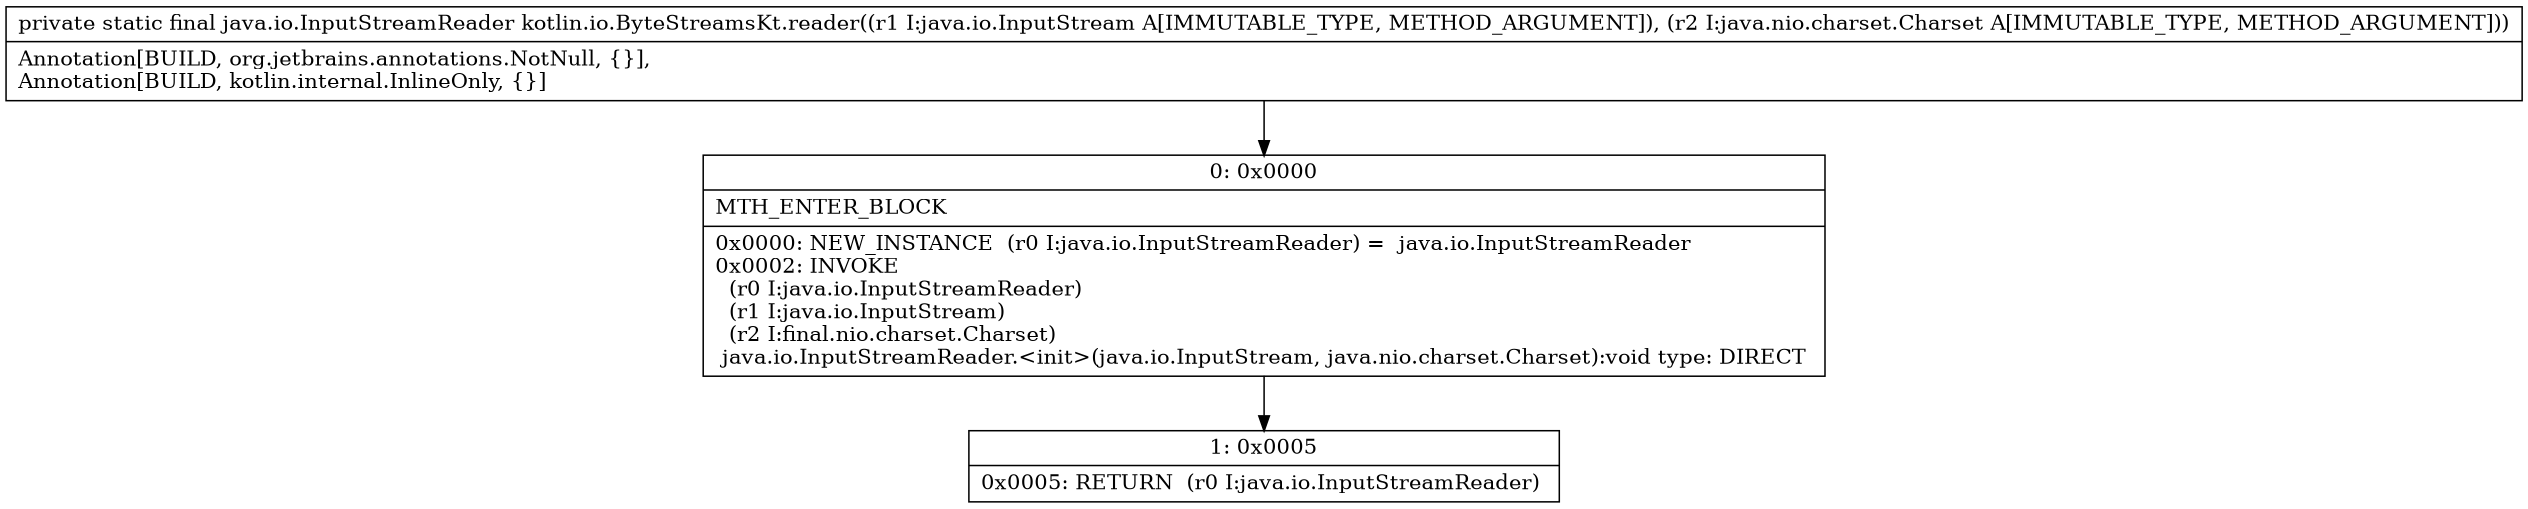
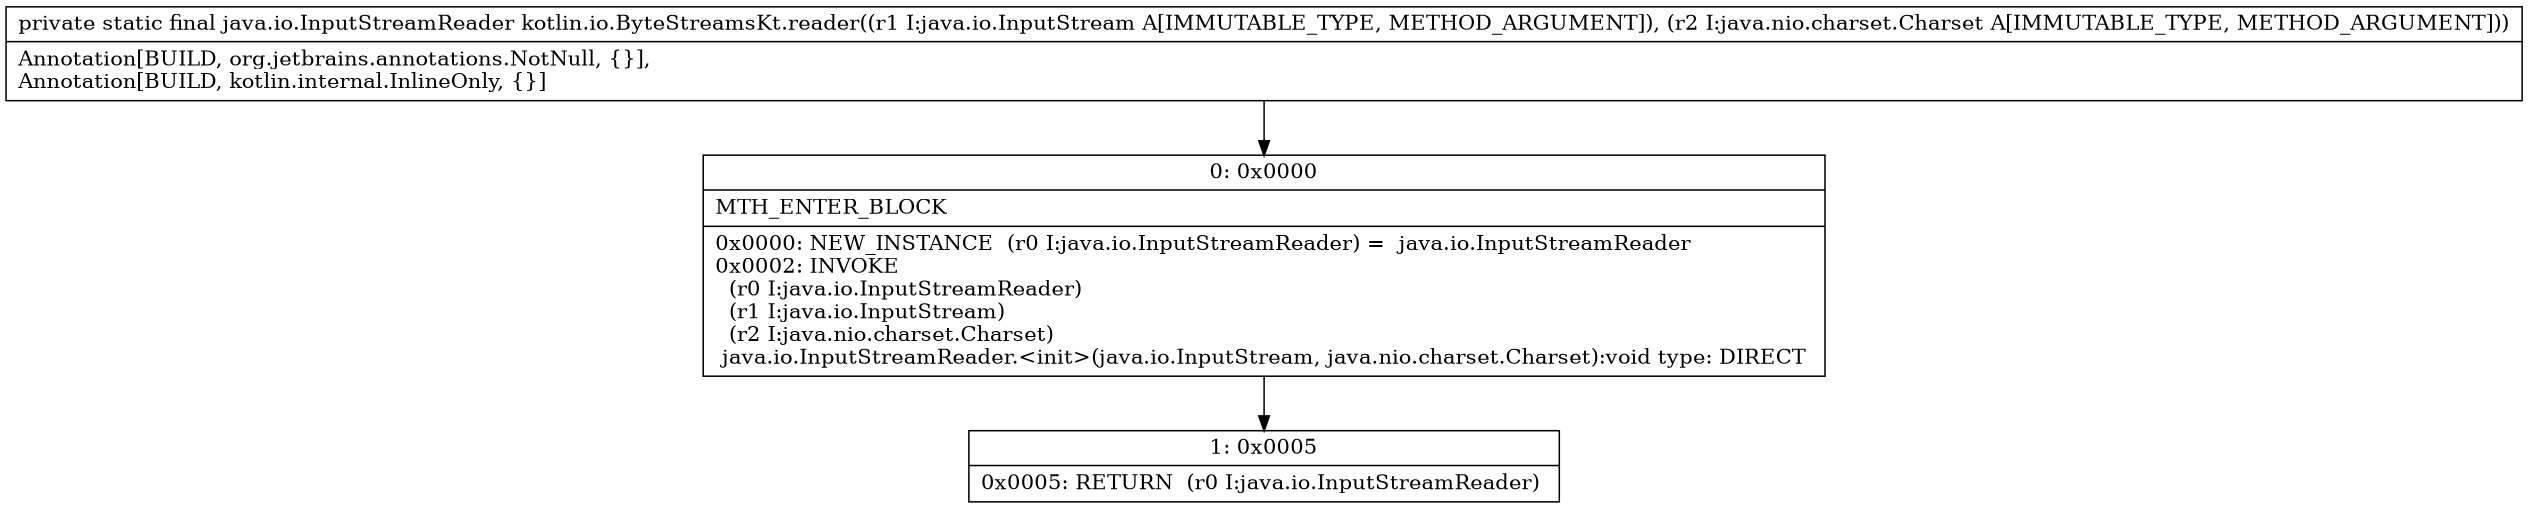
node "0: 0x0000": text "(r2 I:final.nio.charset.Charset)" -> "(r2 I:java.nio.charset.Charset)"
